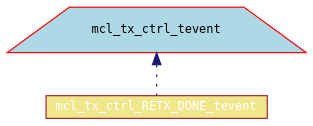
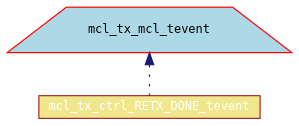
node "mcl_tx_ctrl_tevent": label "mcl_tx_ctrl_tevent" -> "mcl_tx_mcl_tevent"
